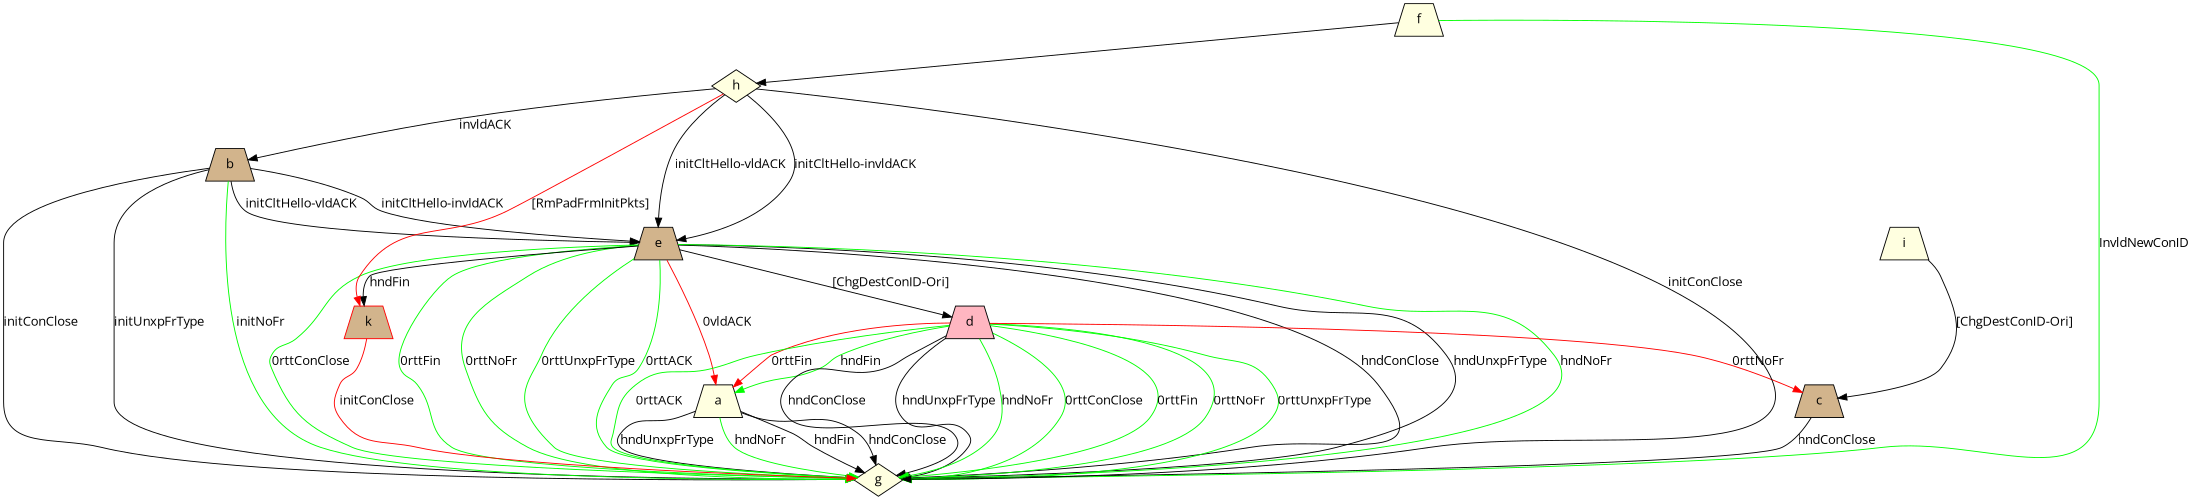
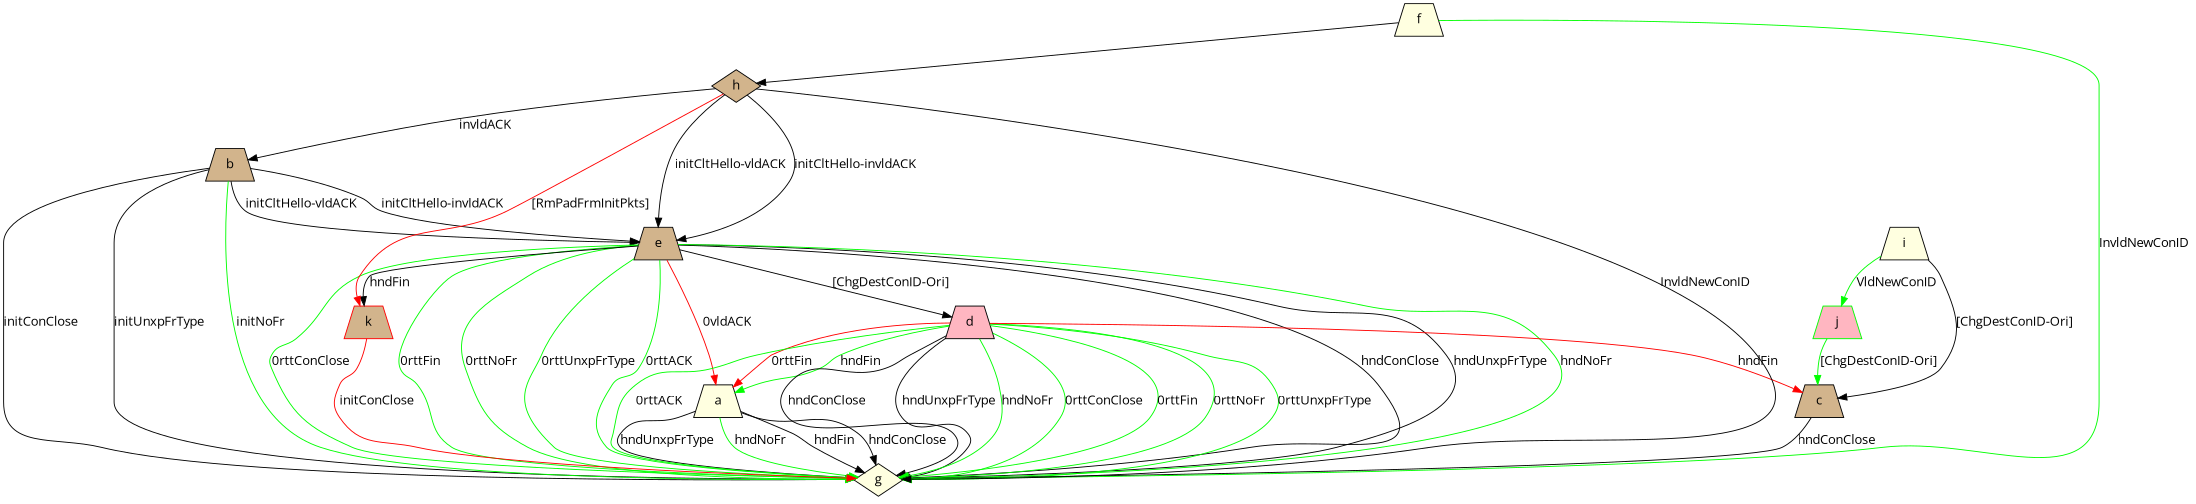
node "h": fillcolor lightyellow -> tan
edge "h" -> "g": label "initConClose " -> "InvldNewConID "
node "j": added
edge "d" -> "c": label "0rttNoFr " -> "hndFin "
